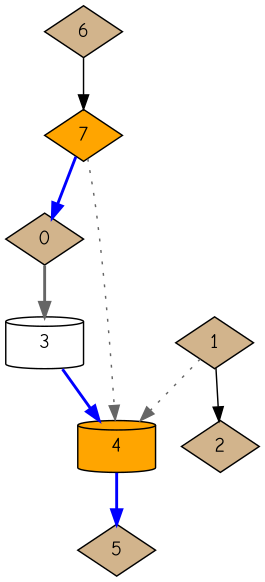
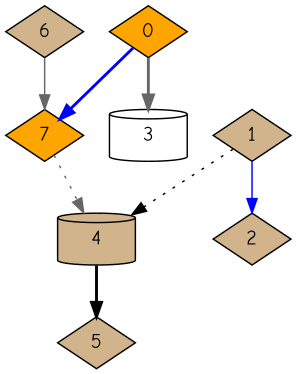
edge "6" -> "7": color black -> gray40
edge "7" -> "0": reversed
node "0": fillcolor tan -> orange
edge "1" -> "4": color gray40 -> black
edge "1" -> "2": color black -> blue
edge "3" -> "4": removed
node "4": fillcolor orange -> tan
edge "4" -> "5": color blue -> black
